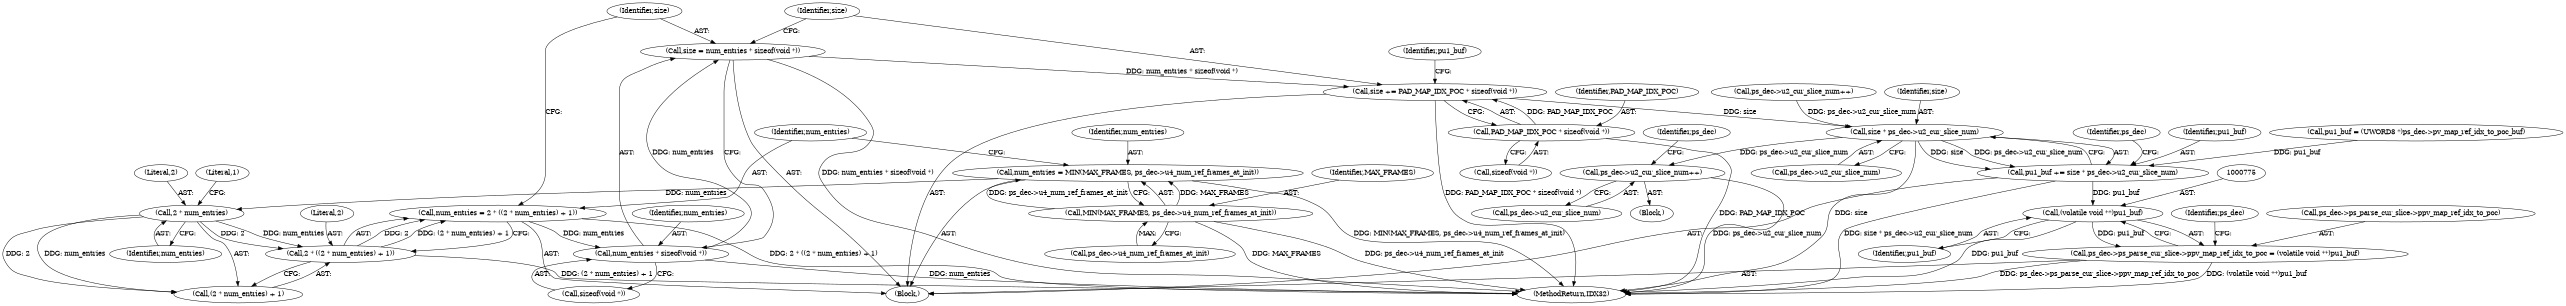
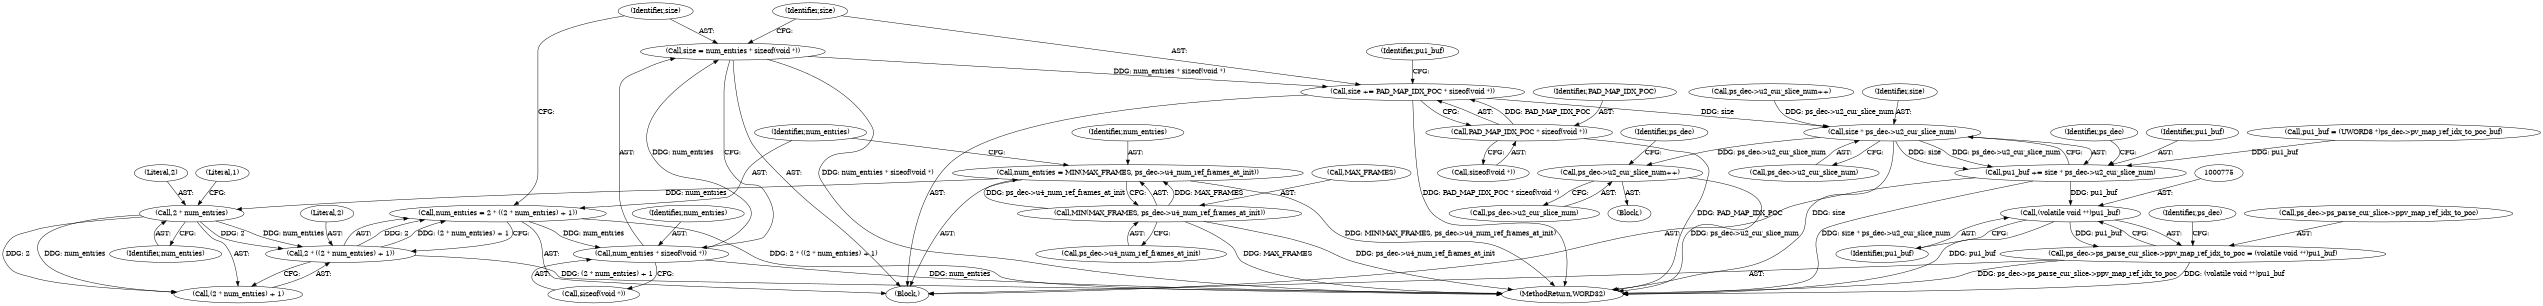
node "(Identifier,MAX_FRAMES)": label "(Identifier,MAX_FRAMES)" -> "(Call,MAX_FRAMES)"
edge "(Call,ps_dec->u4_num_ref_frames_at_init)" -> "(Call,MIN(MAX_FRAMES, ps_dec->u4_num_ref_frames_at_init))": label "MAX: " -> "AST: "
node "(MethodReturn,IDX32)": label "(MethodReturn,IDX32)" -> "(MethodReturn,WORD32)"
